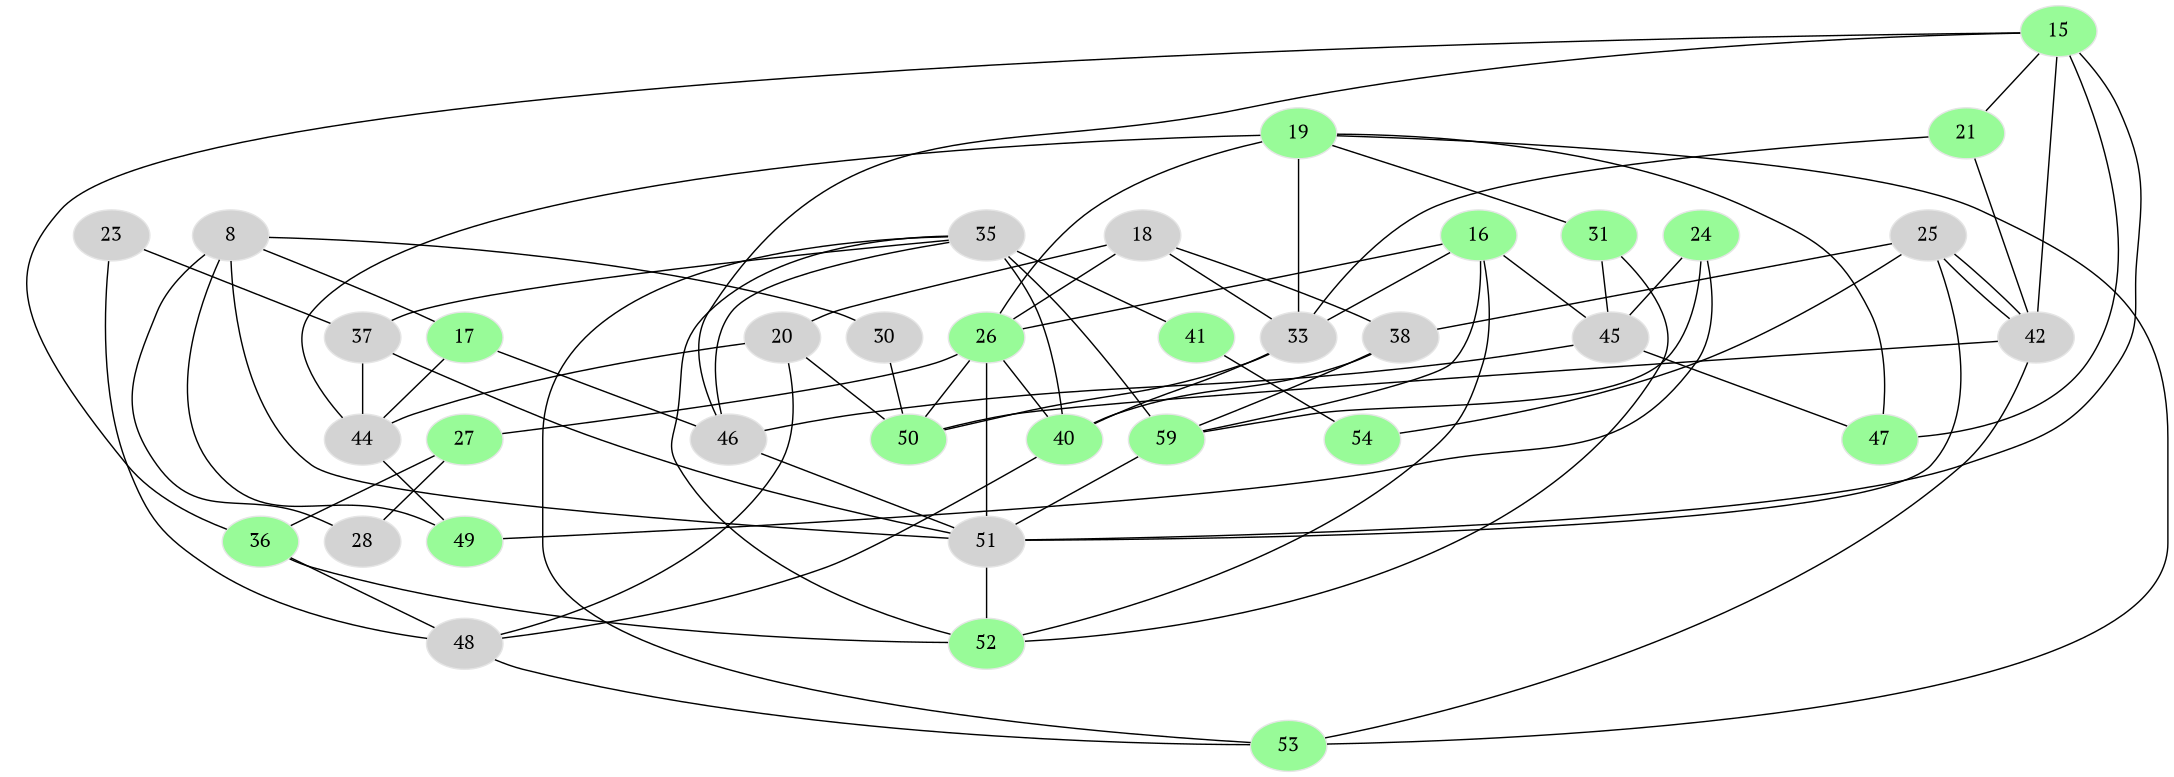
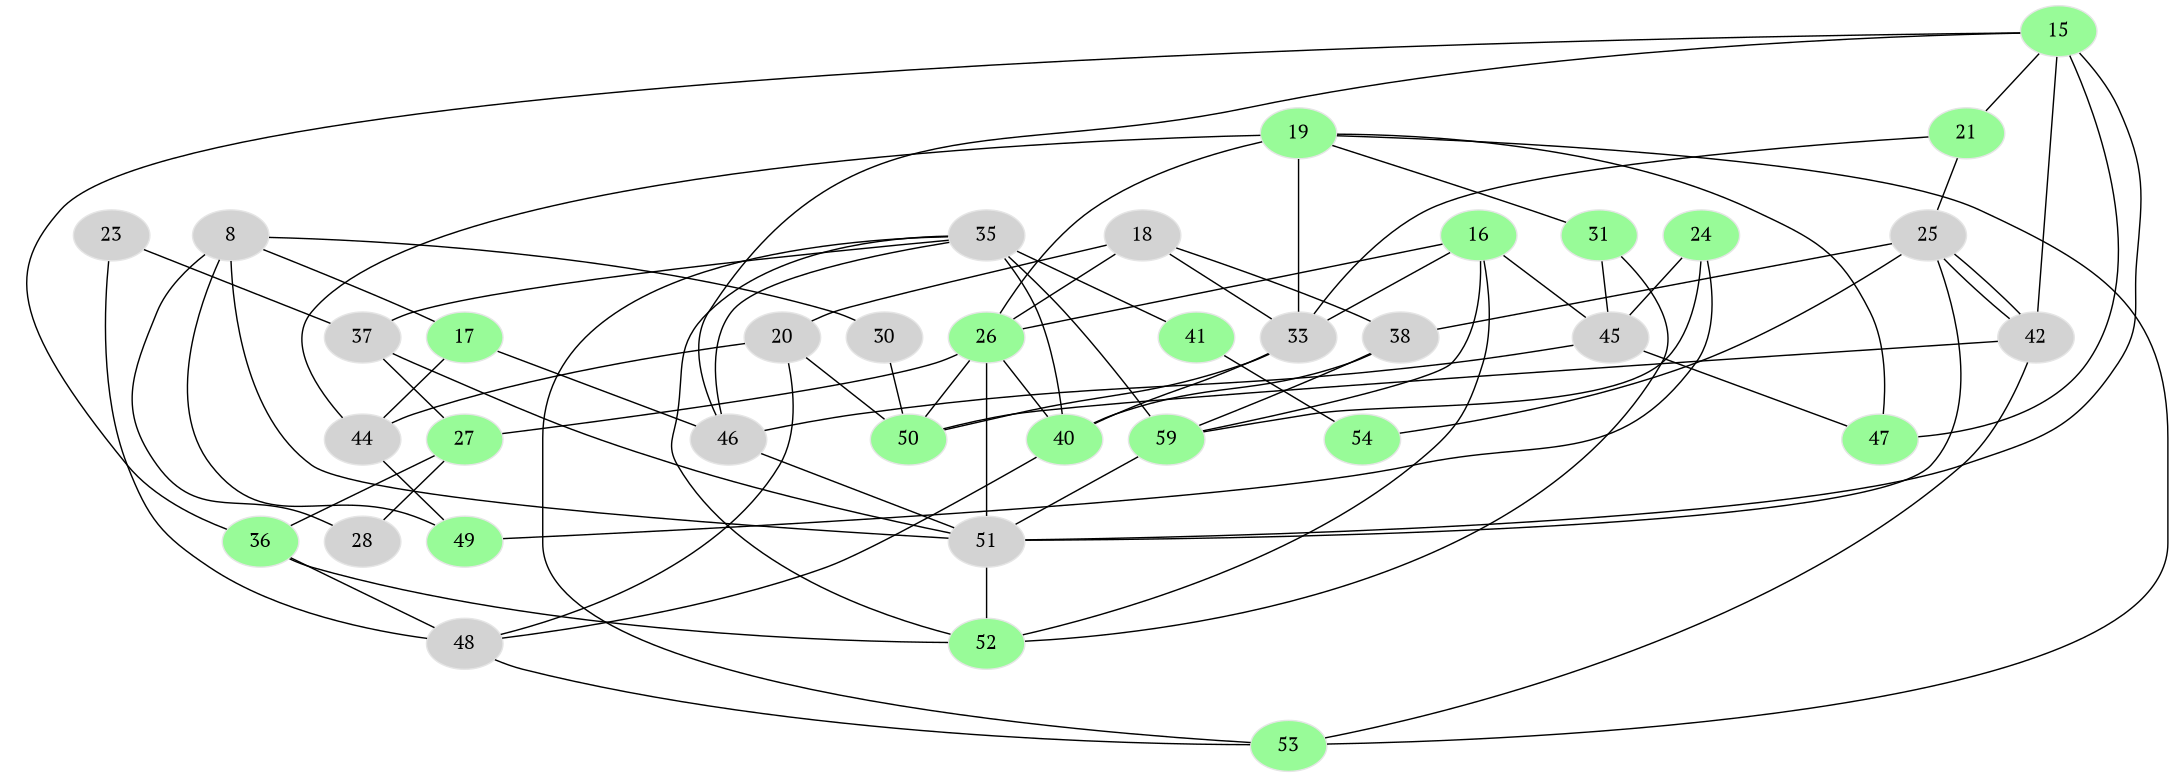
edge "21" -- "42": now "21" -- "25"
edge "37" -- "44": now "37" -- "27"
